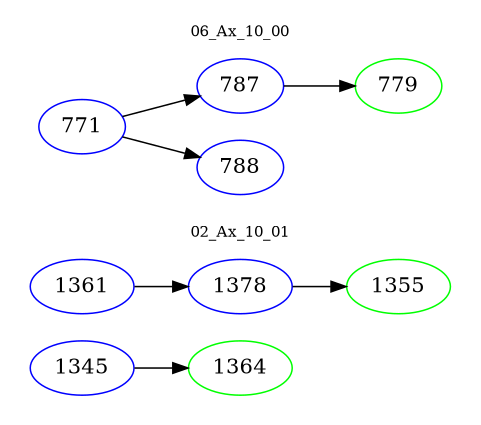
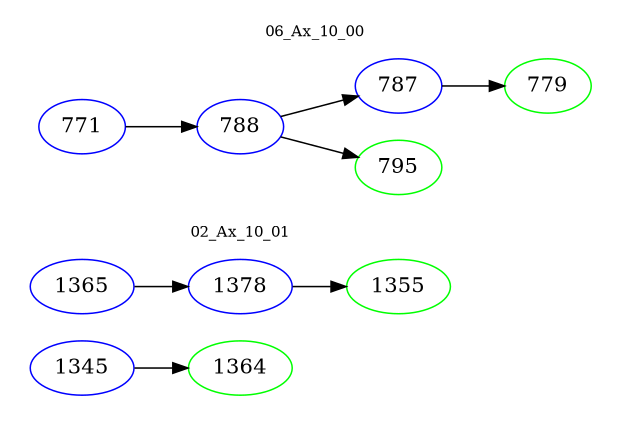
edge "771" -> "787": now "788" -> "787"
node "795": added
node "1361": label "1361" -> "1365"
